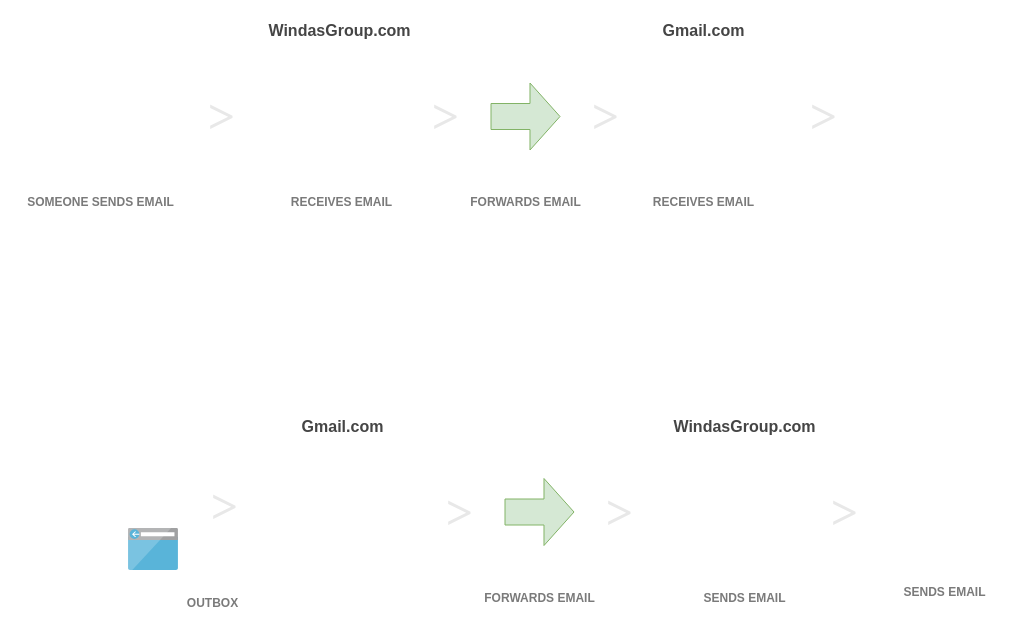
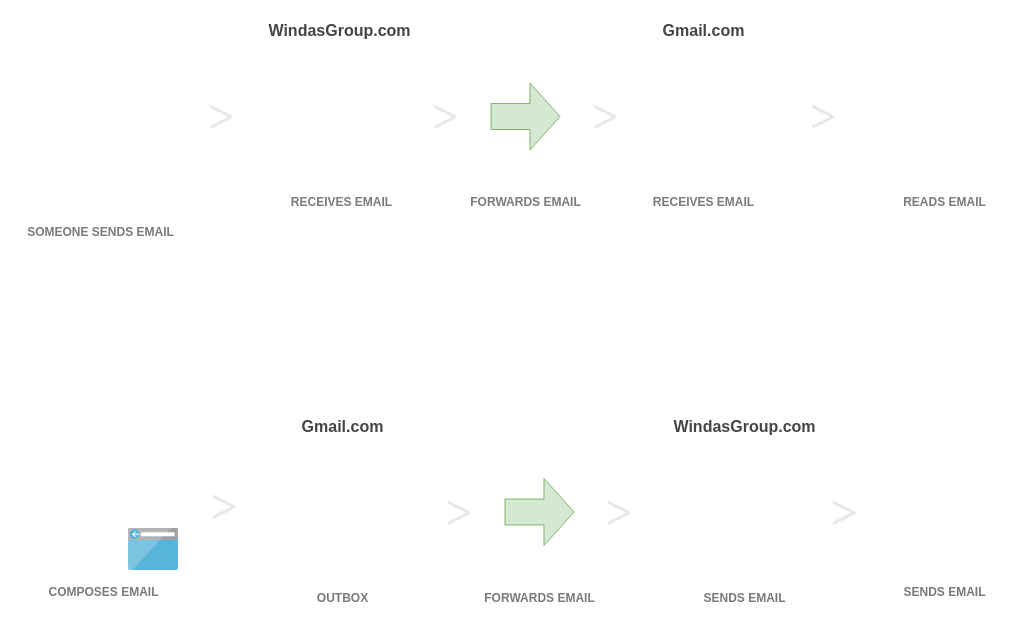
node "SOMEONE SENDS EMAIL": moved (101, 203) -> (101, 233)
node "READS EMAIL": added
node "COMPOSES EMAIL": added
node "OUTBOX": moved (212, 603) -> (342, 598)
